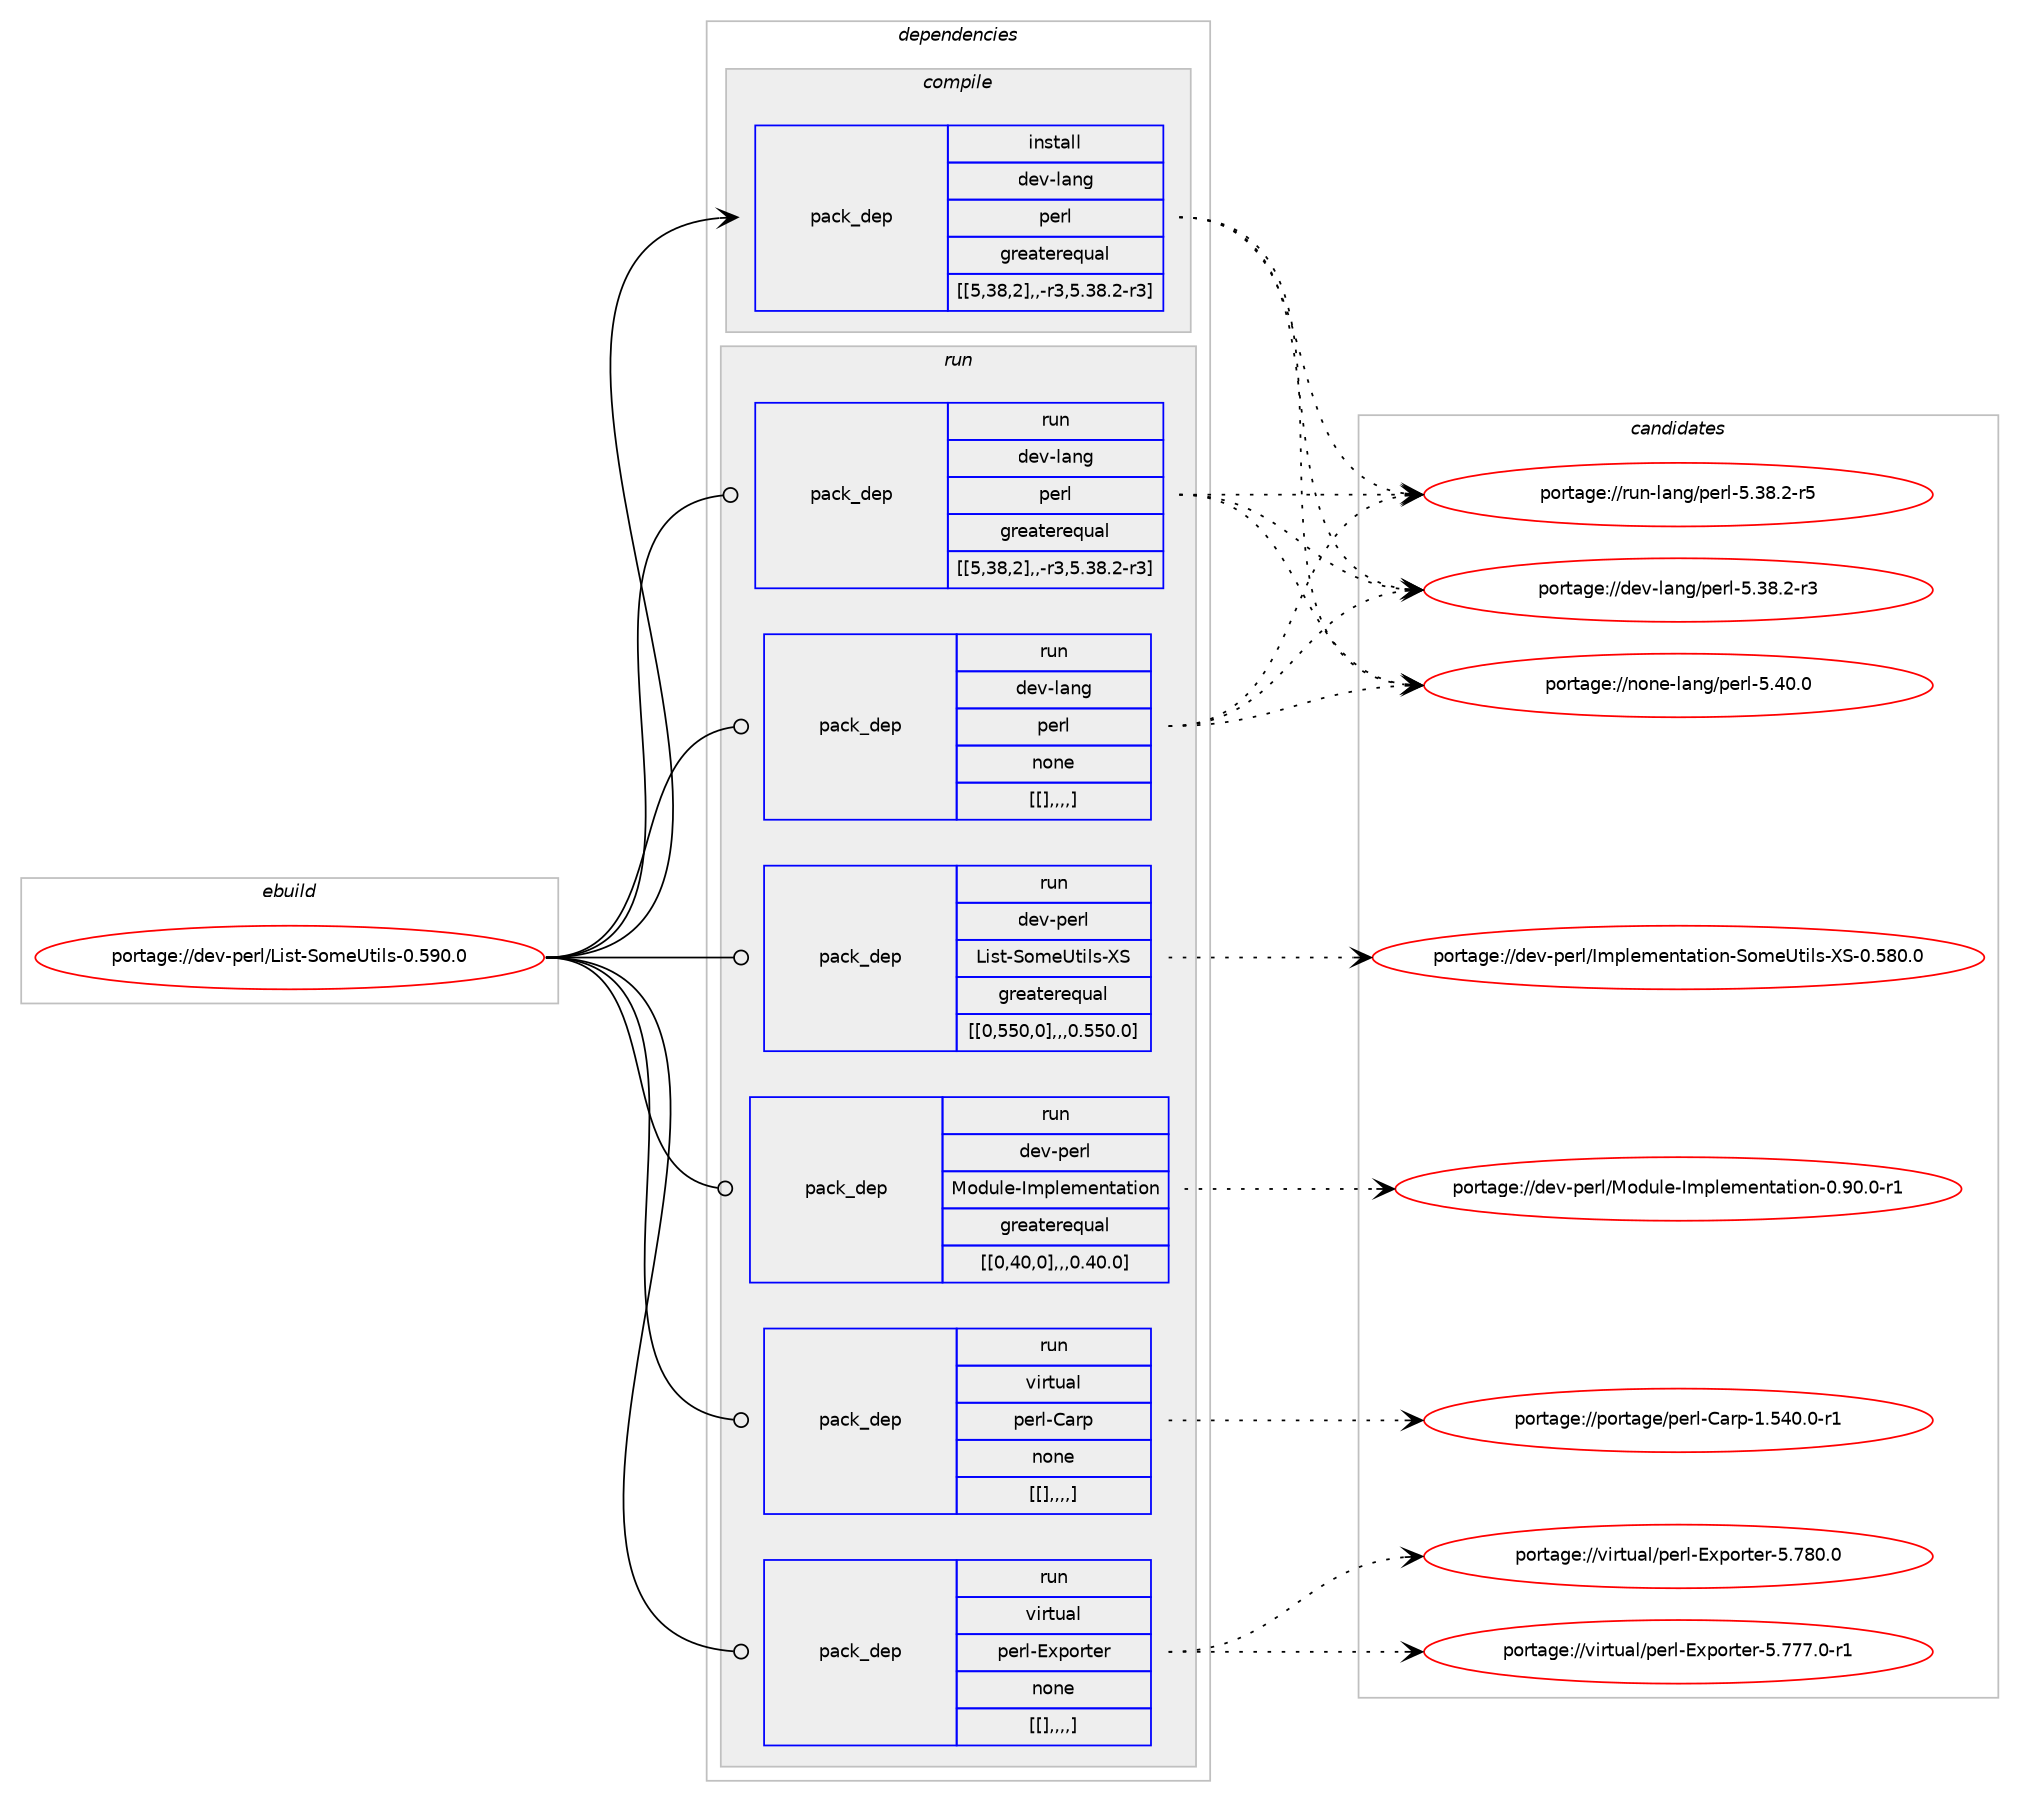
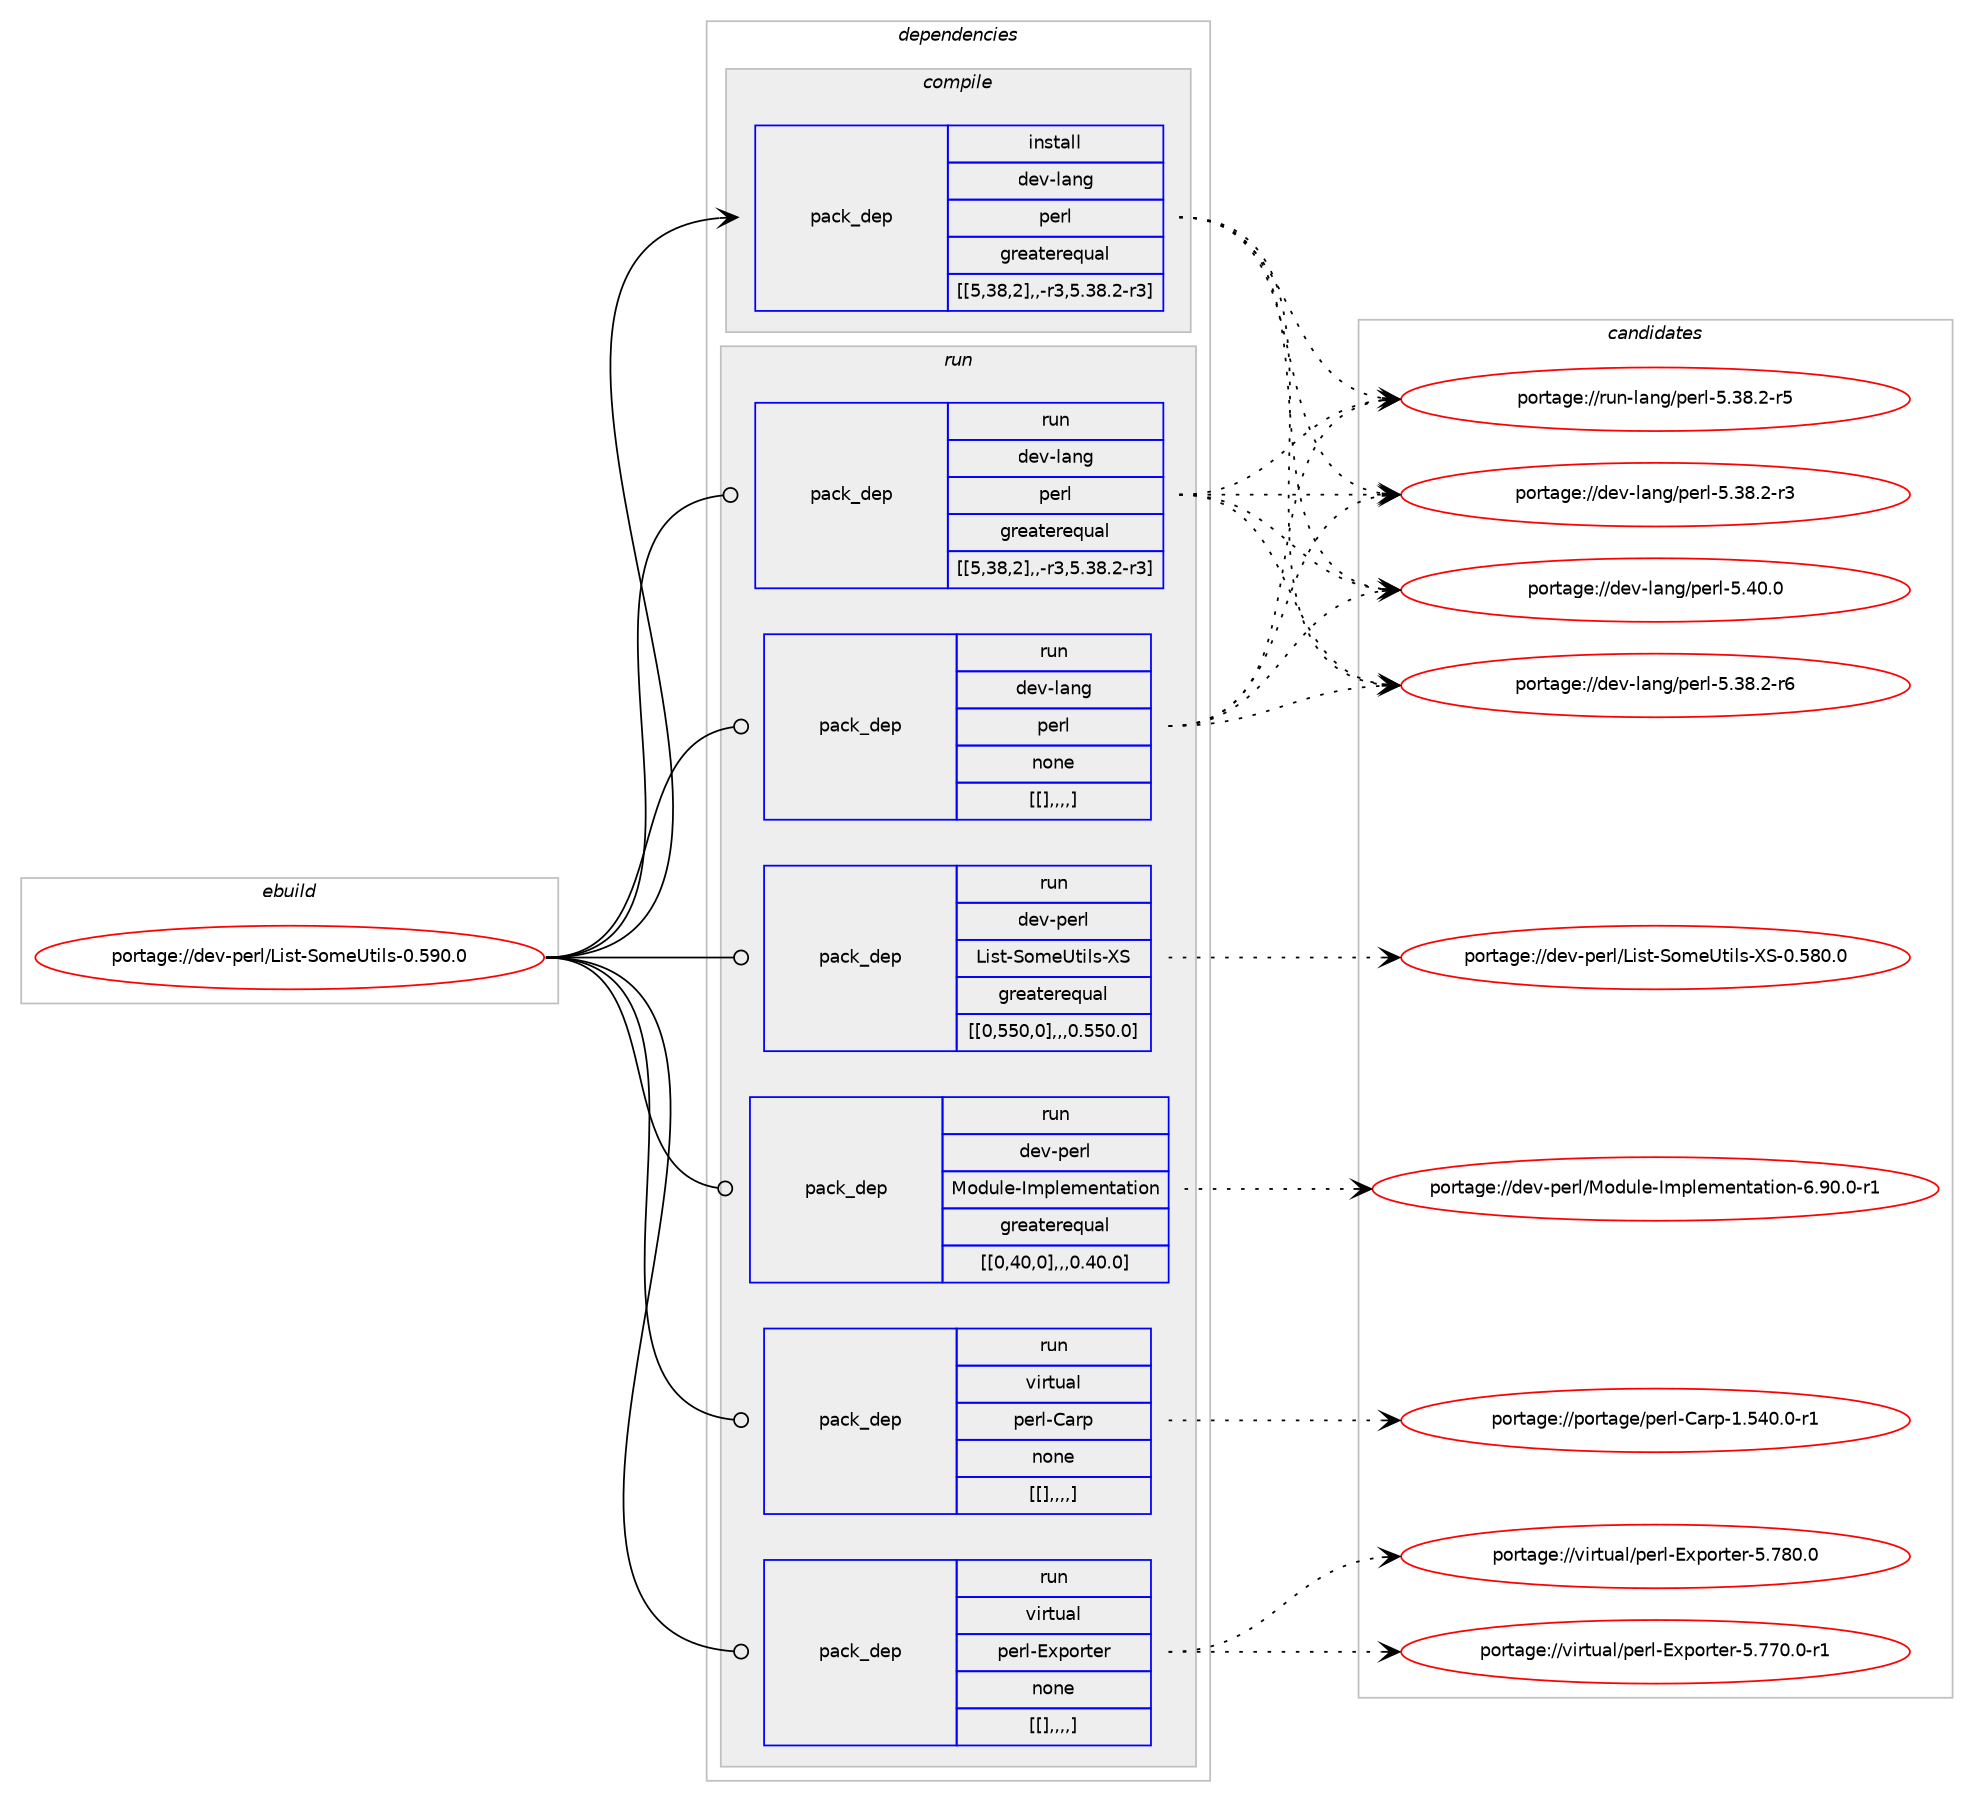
node "portage://dev-lang/perl-5.38.2-r6": added
node "portage://none-lang/perl-5.40.0": label "portage://none-lang/perl-5.40.0" -> "portage://dev-lang/perl-5.40.0"
node "portage://dev-perl/Implementation-SomeUtils-XS-0.580.0": label "portage://dev-perl/Implementation-SomeUtils-XS-0.580.0" -> "portage://dev-perl/List-SomeUtils-XS-0.580.0"
node "portage://dev-perl/Module-Implementation-0.90.0-r1": label "portage://dev-perl/Module-Implementation-0.90.0-r1" -> "portage://dev-perl/Module-Implementation-6.90.0-r1"
node "portage://virtual/perl-Exporter-5.777.0-r1": label "portage://virtual/perl-Exporter-5.777.0-r1" -> "portage://virtual/perl-Exporter-5.770.0-r1"
